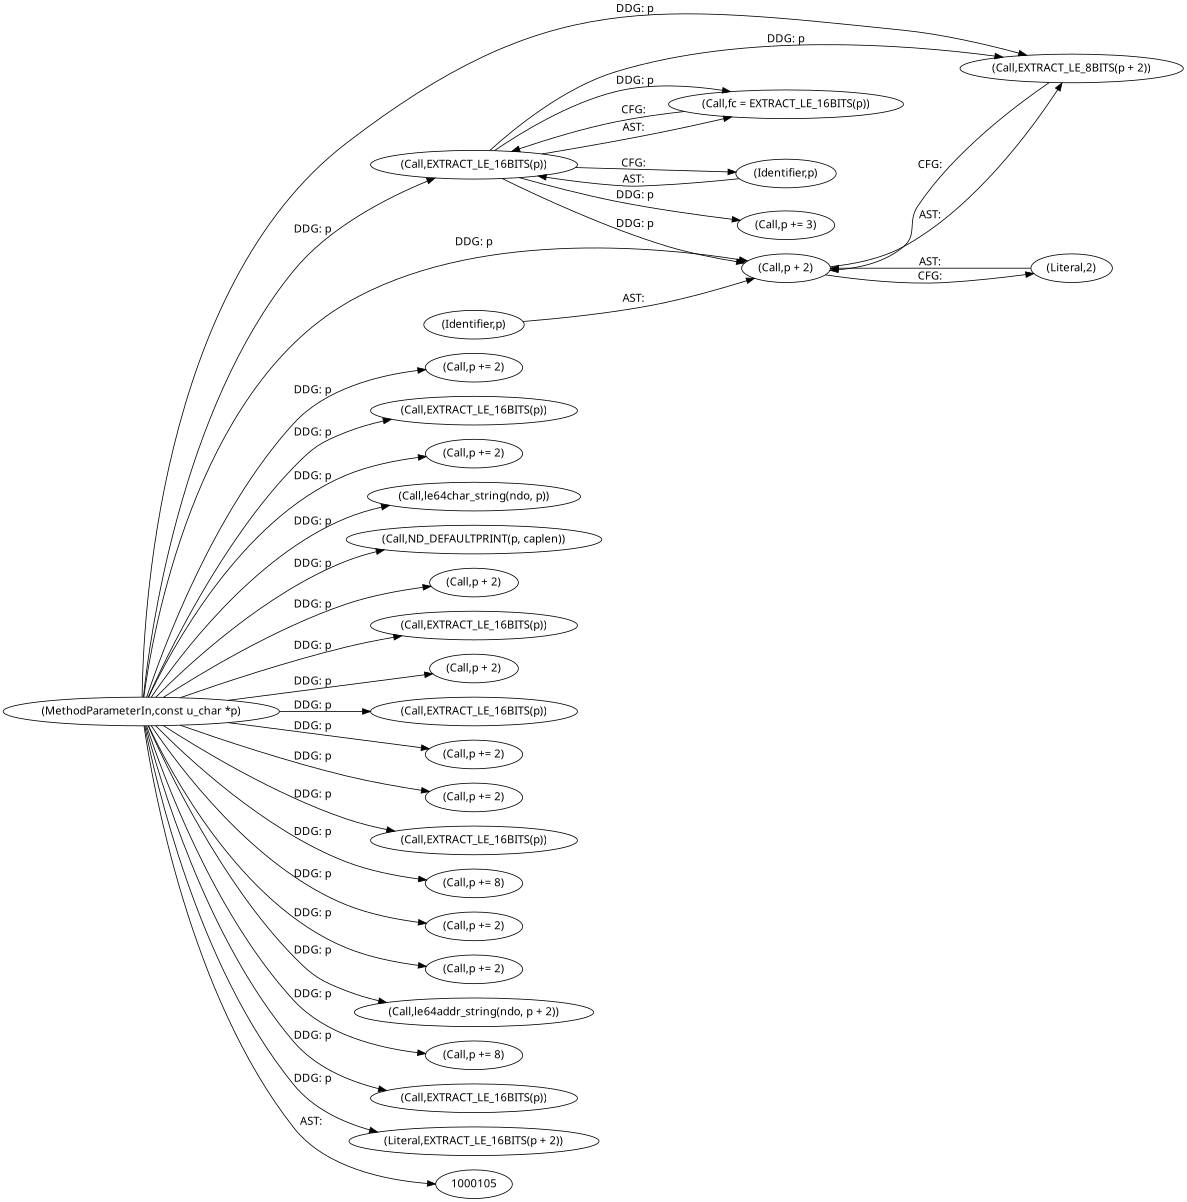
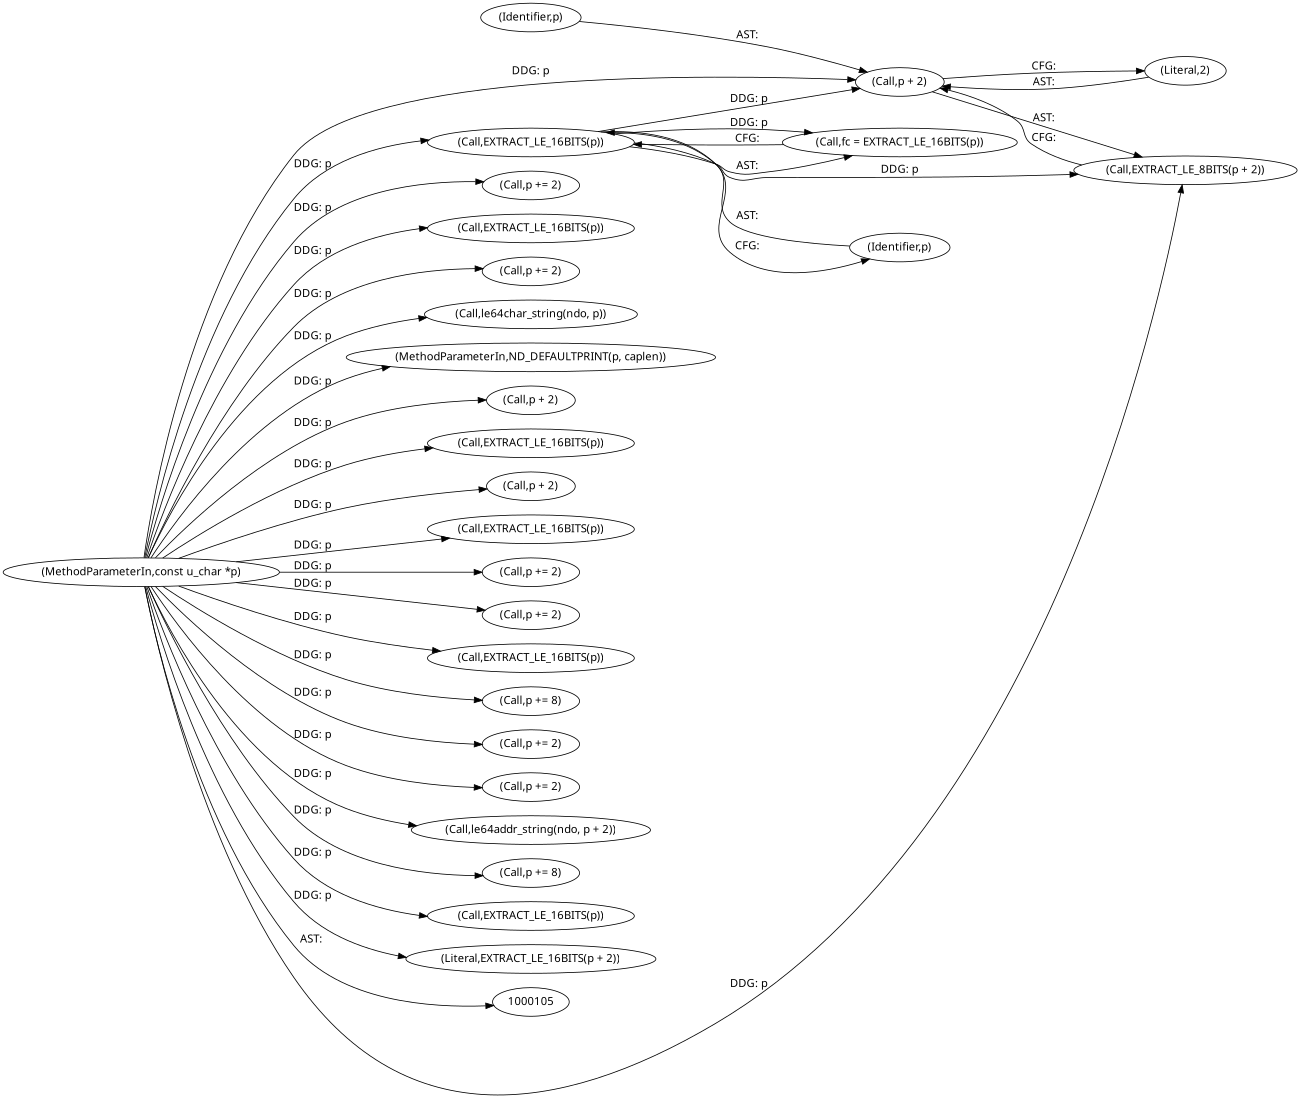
node "(Call,p += 3)": removed
node "(Call,ND_DEFAULTPRINT(p, caplen))": label "(Call,ND_DEFAULTPRINT(p, caplen))" -> "(MethodParameterIn,ND_DEFAULTPRINT(p, caplen))"
